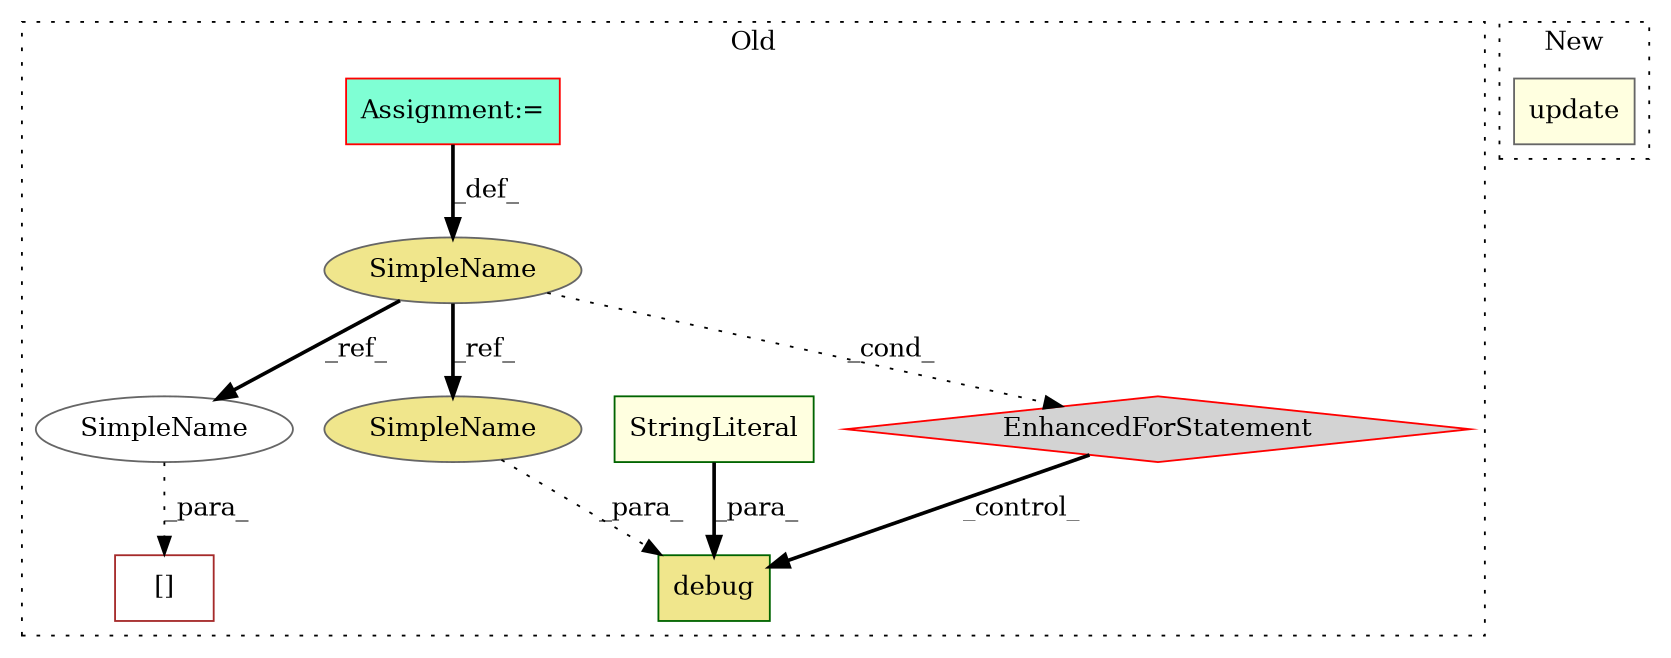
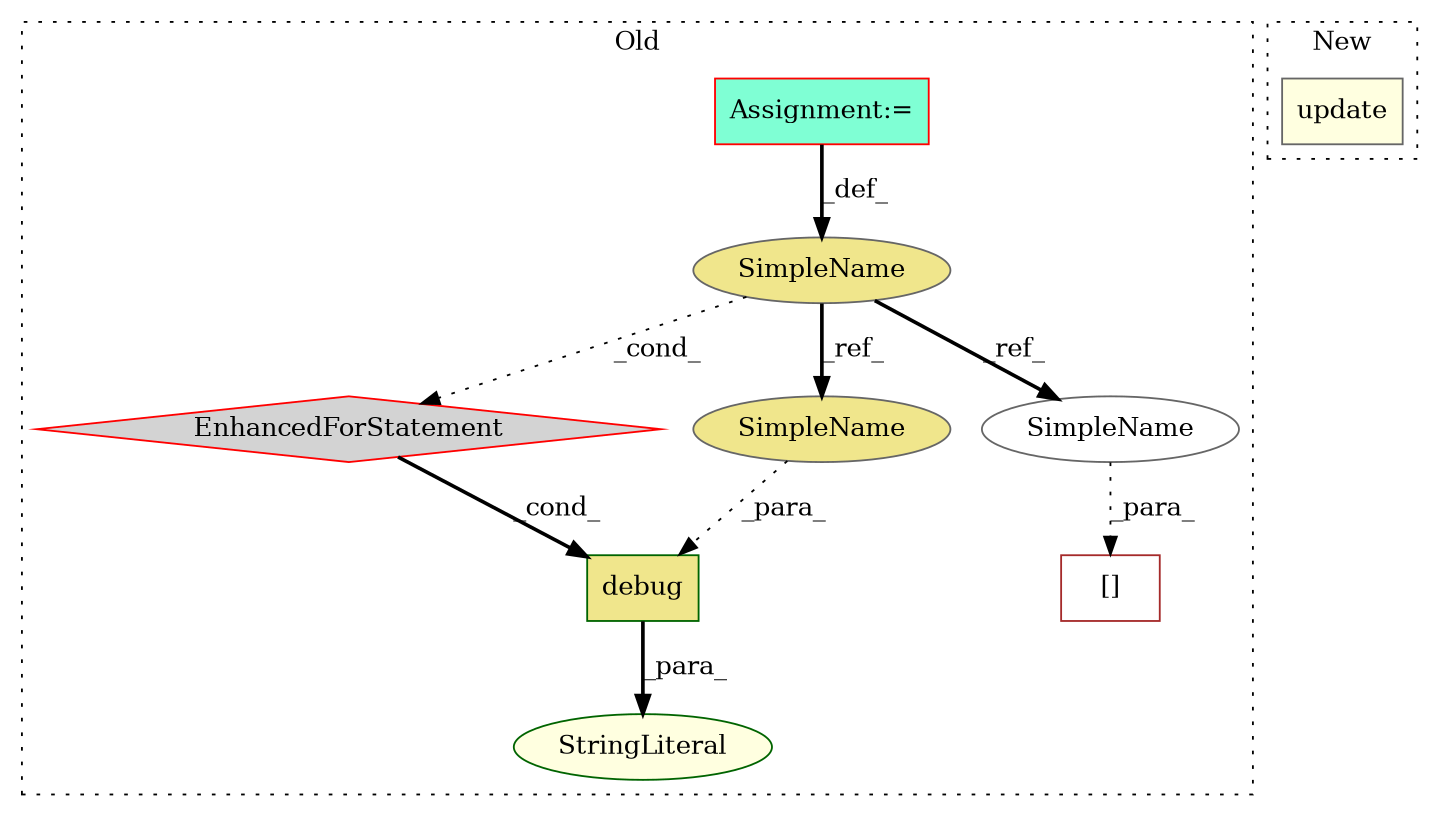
node "StringLiteral": shape box -> ellipse
edge "StringLiteral" -> "debug": reversed
edge "EnhancedForStatement" -> "debug": label "_control_" -> "_cond_"
